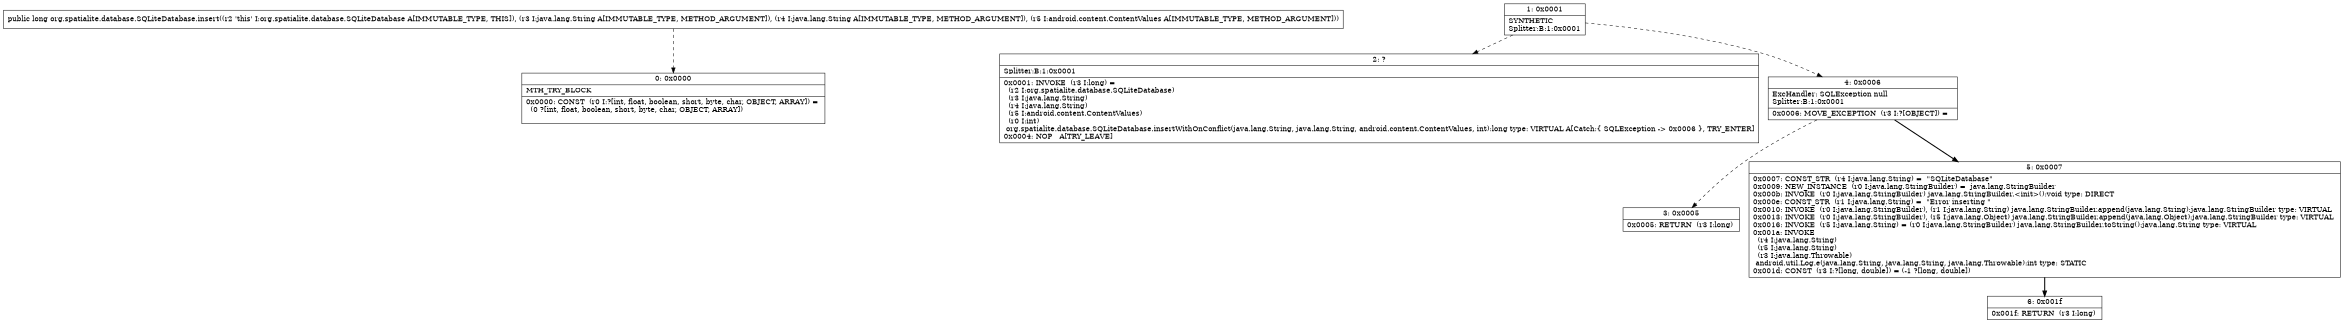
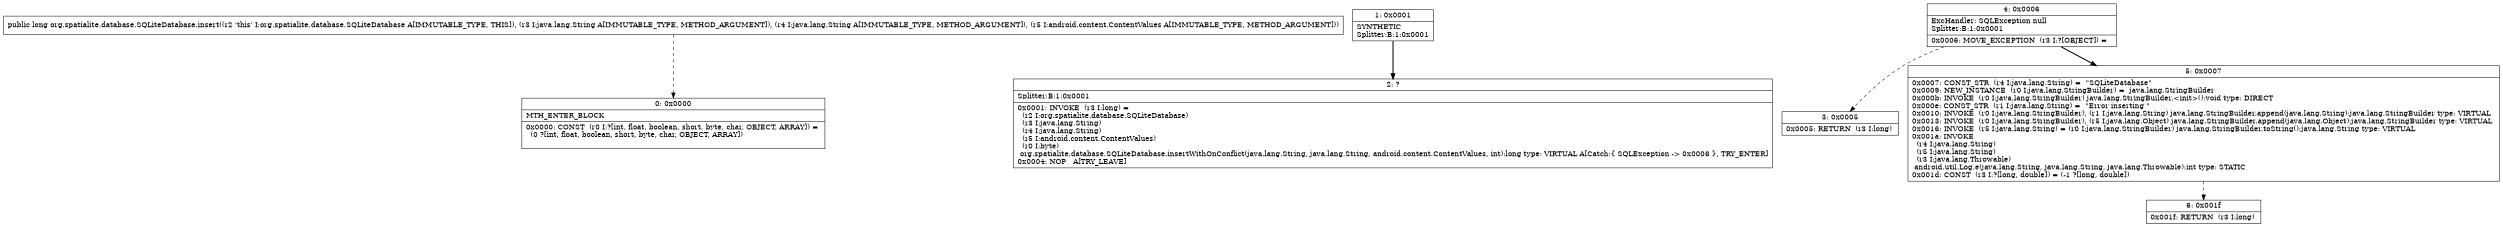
edge "1: 0x0001" -> "4: 0x0006": removed
edge "1: 0x0001" -> "2: ?": style dashed -> bold
node "0: 0x0000": text "MTH_TRY_BLOCK" -> "MTH_ENTER_BLOCK"
node "2: ?": text "(r0 I:int)" -> "(r0 I:byte)"
edge "5: 0x0007" -> "6: 0x001f": style bold -> dashed
